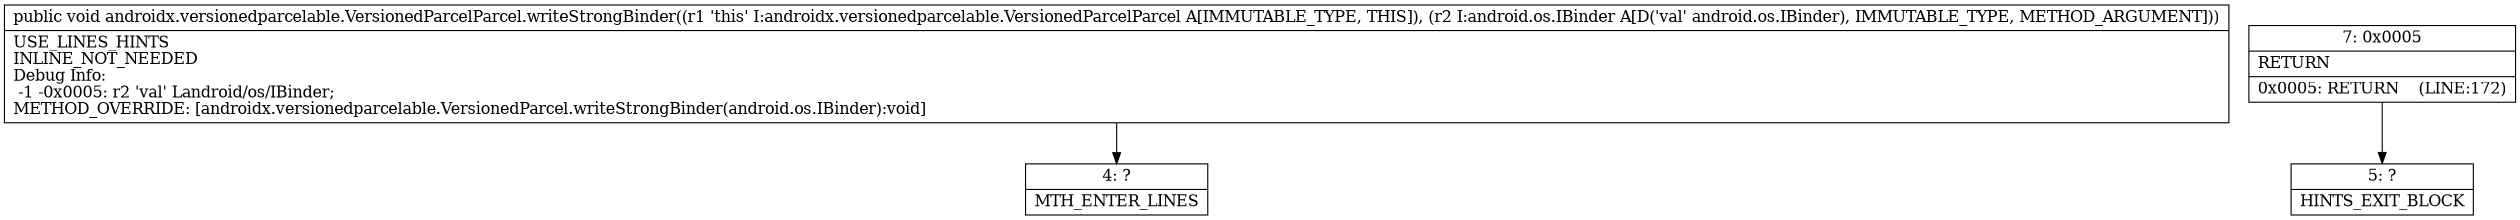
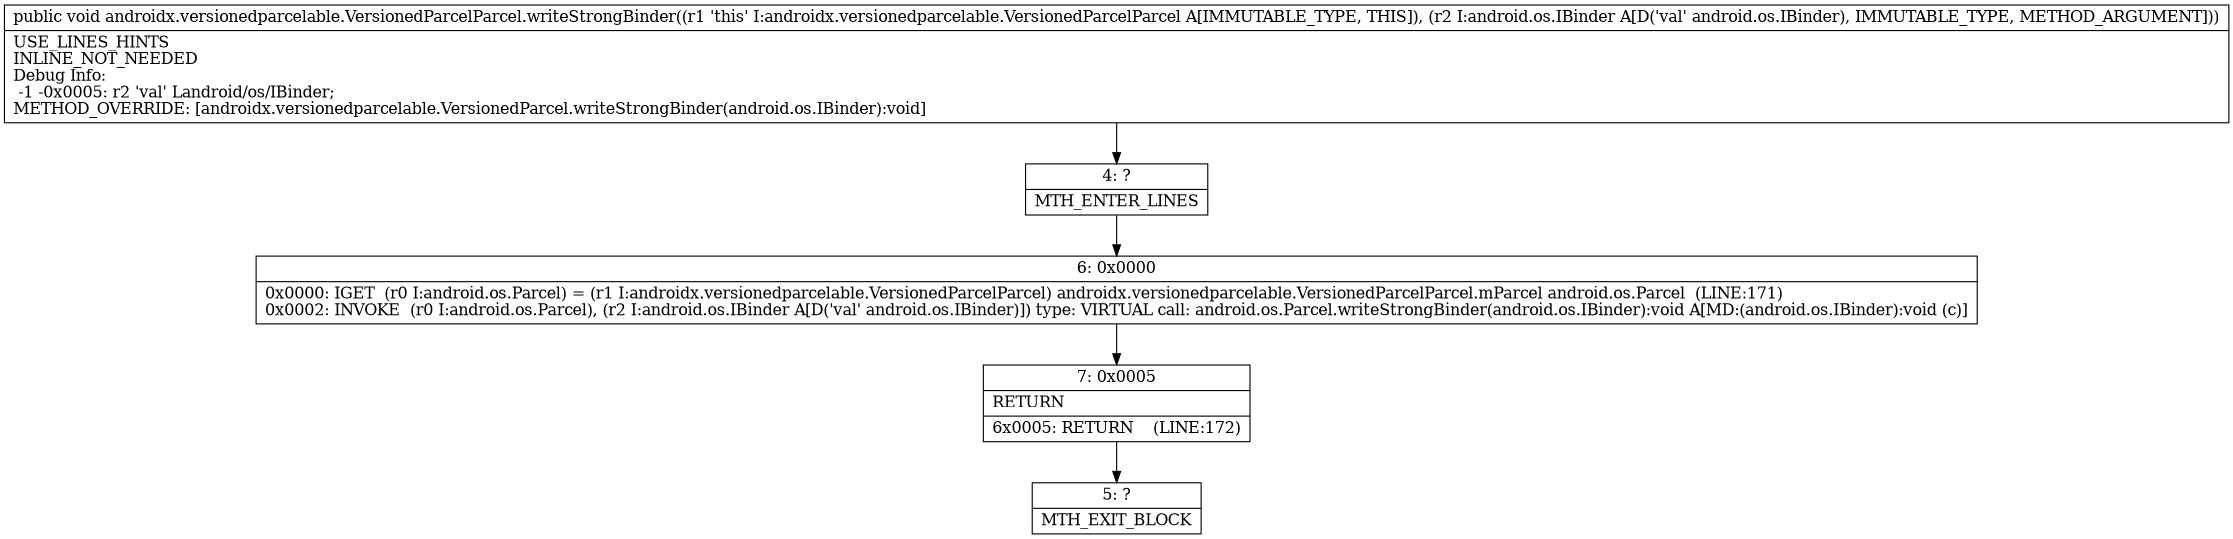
node "7: 0x0005": text "0x0005: RETURN    (LINE:172)" -> "6x0005: RETURN    (LINE:172)"
node "5: ?": text "HINTS_EXIT_BLOCK" -> "MTH_EXIT_BLOCK"
node "6: 0x0000": added
